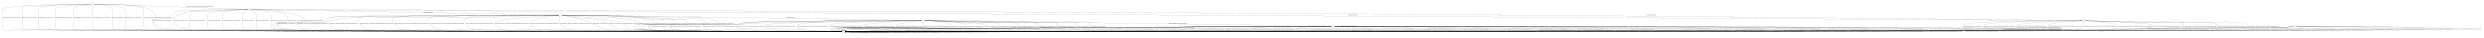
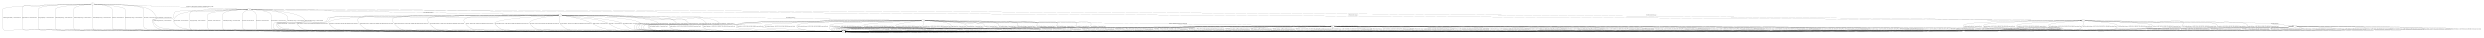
edge "h" -> "i": added, label "ChangeCipherSpec / -"
